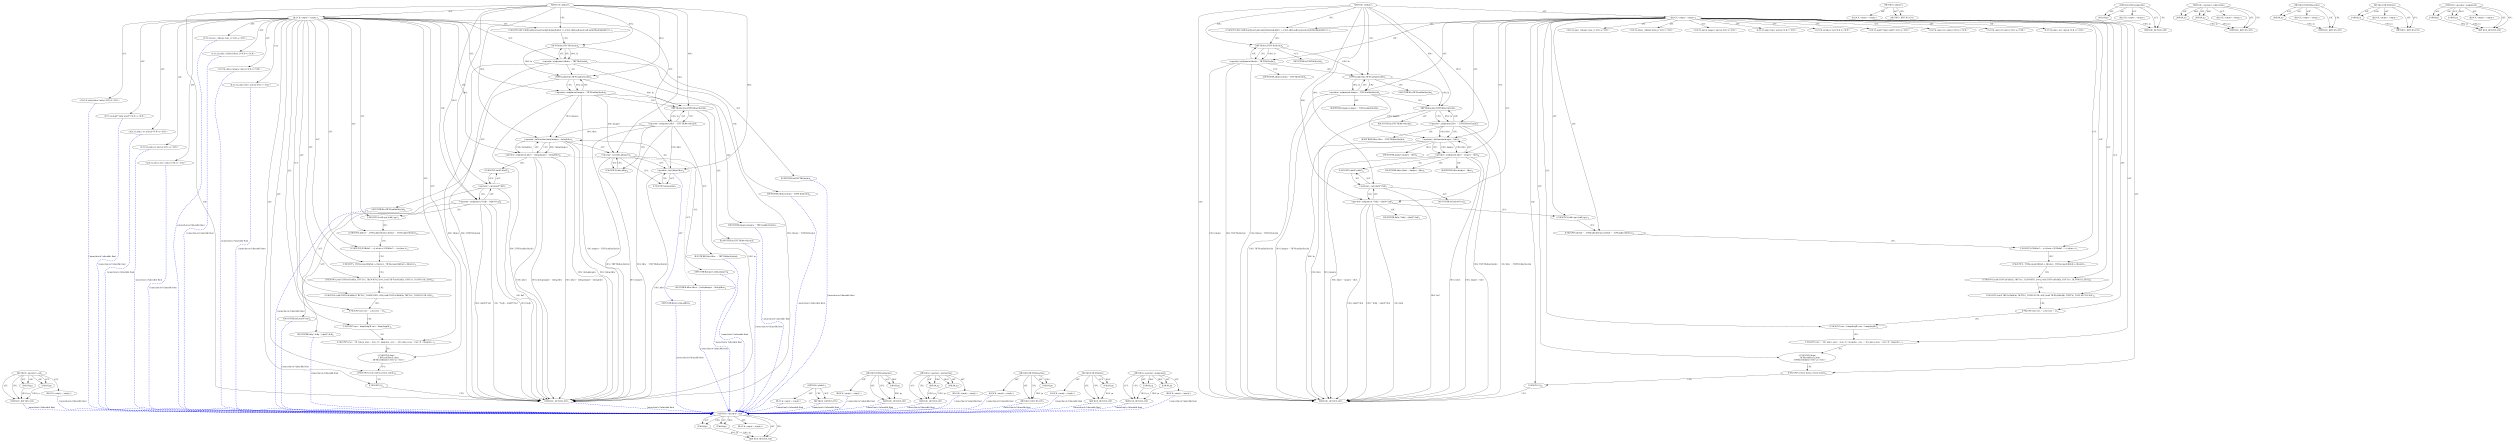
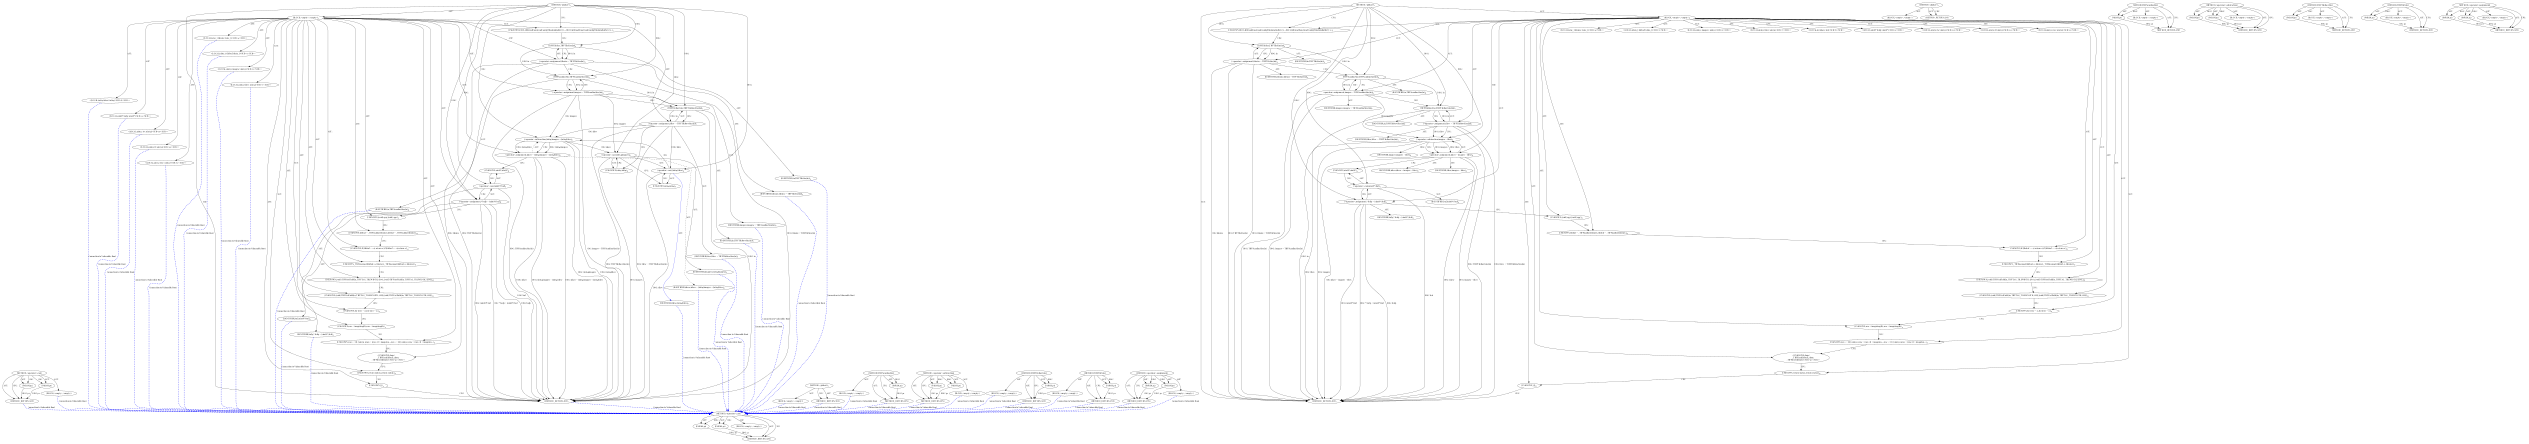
edge "(<operator>.subtraction,(int64)imagew - (int64)tilew)" -> "(<operator>.cast,(int64)imagew)": label "AST: " -> "DDG: iskew"
